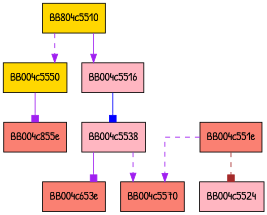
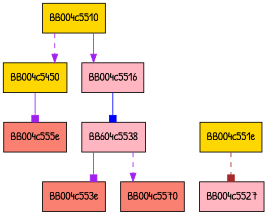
node "BB804c5510": label "BB804c5510" -> "BB004c5510"
node "BB004c5550": label "BB004c5550" -> "BB004c5450"
node "BB004c855e": label "BB004c855e" -> "BB004c555e"
node "BB004c5538": label "BB004c5538" -> "BB604c5538"
node "BB004c551e": fillcolor salmon -> gold
edge "BB004c551e" -> "BB004c5570": removed
node "BB004c653e": label "BB004c653e" -> "BB004c553e"
node "BB004c5524": label "BB004c5524" -> "BB004c5527"
